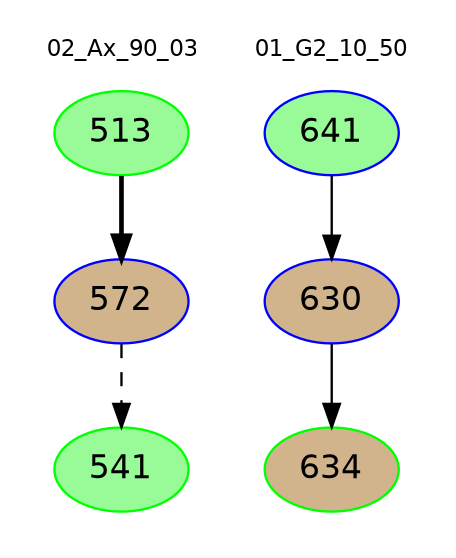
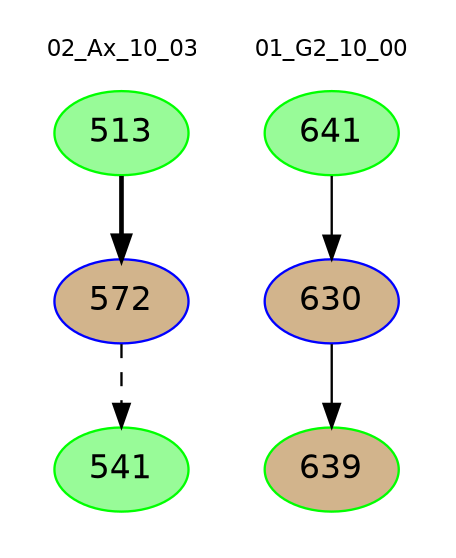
cluster "02_Ax_90_03": label "02_Ax_90_03" -> "02_Ax_10_03"
cluster "01_G2_10_50": label "01_G2_10_50" -> "01_G2_10_00"
node "641": color blue -> green
node "634": label "634" -> "639"
